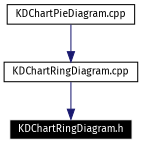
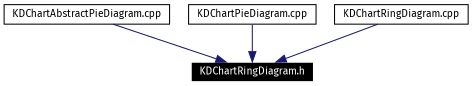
node "KDChartAbstractPieDiagram.cpp": added
edge "KDChartPieDiagram.cpp" -> "KDChartRingDiagram.cpp": now "KDChartPieDiagram.cpp" -> "KDChartRingDiagram.h"
